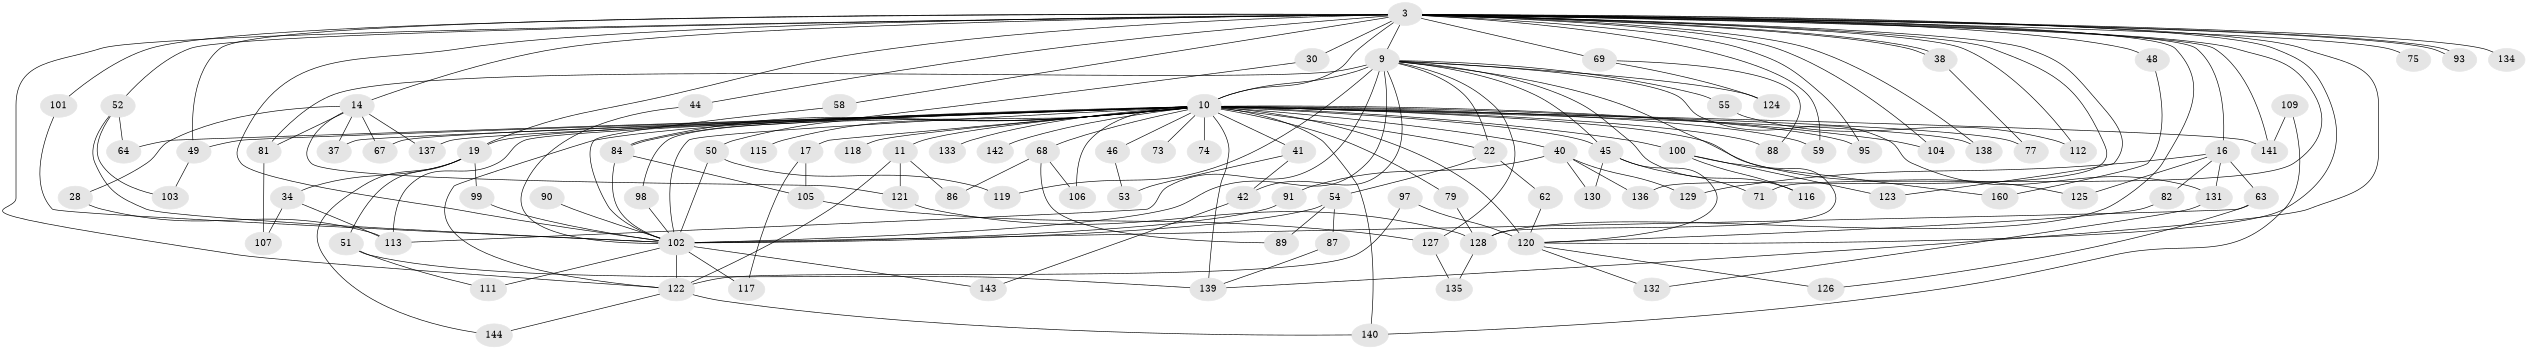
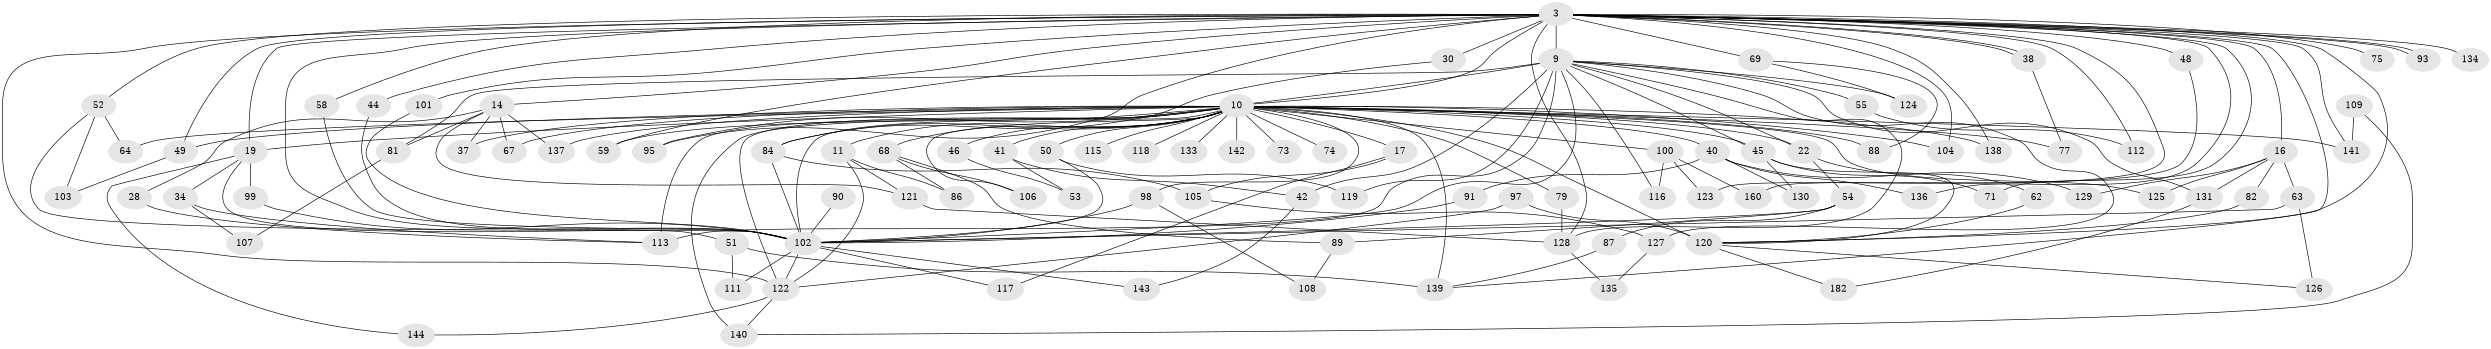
node "108": added
node "132": label "132" -> "182"
